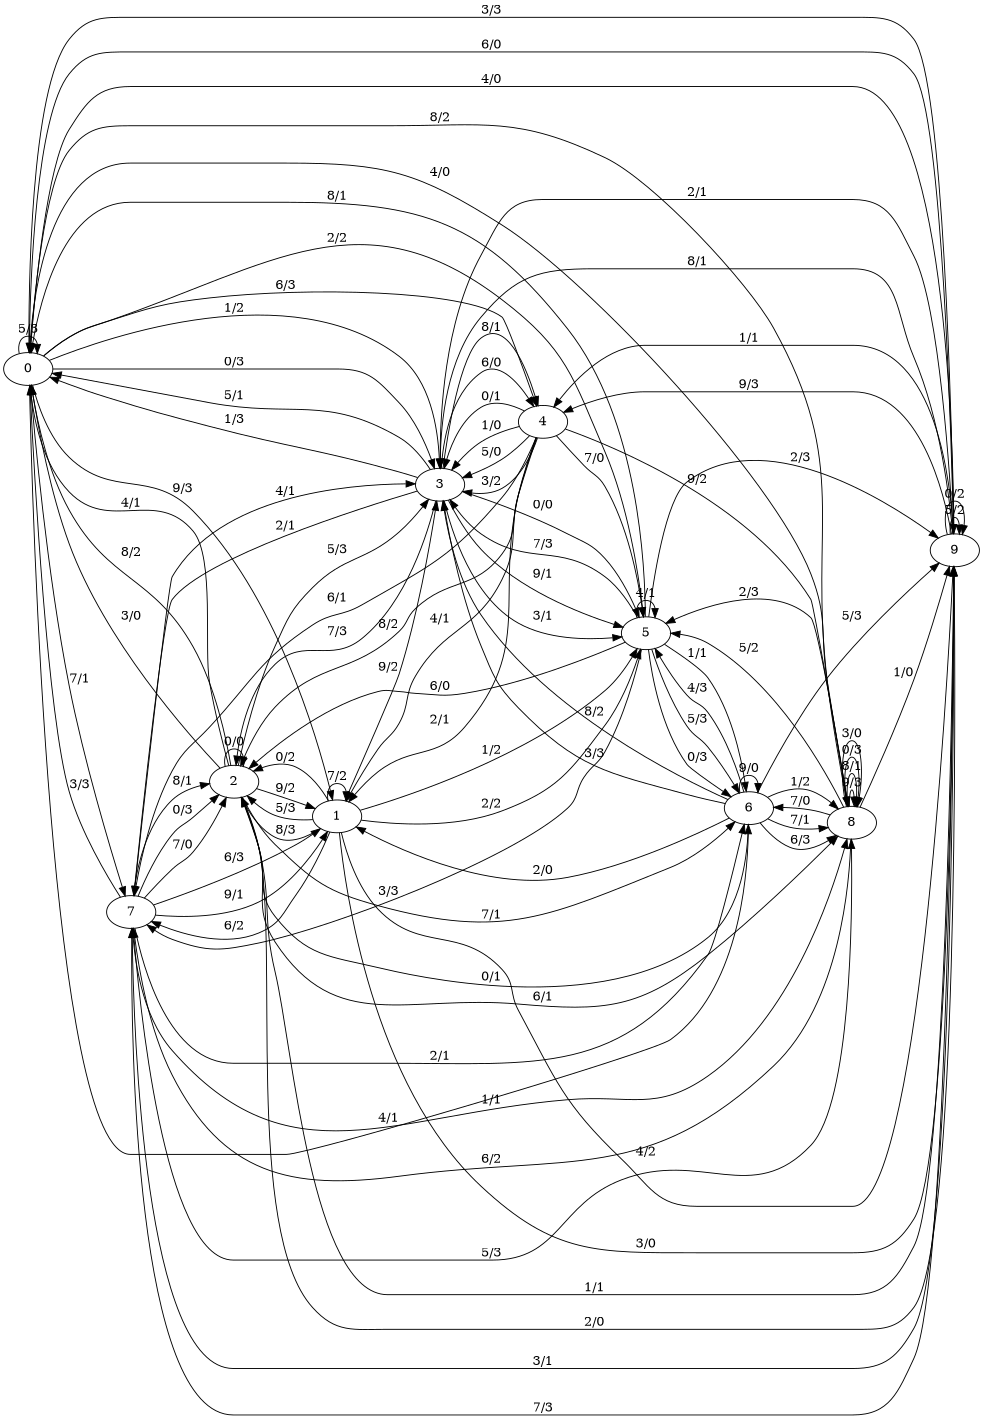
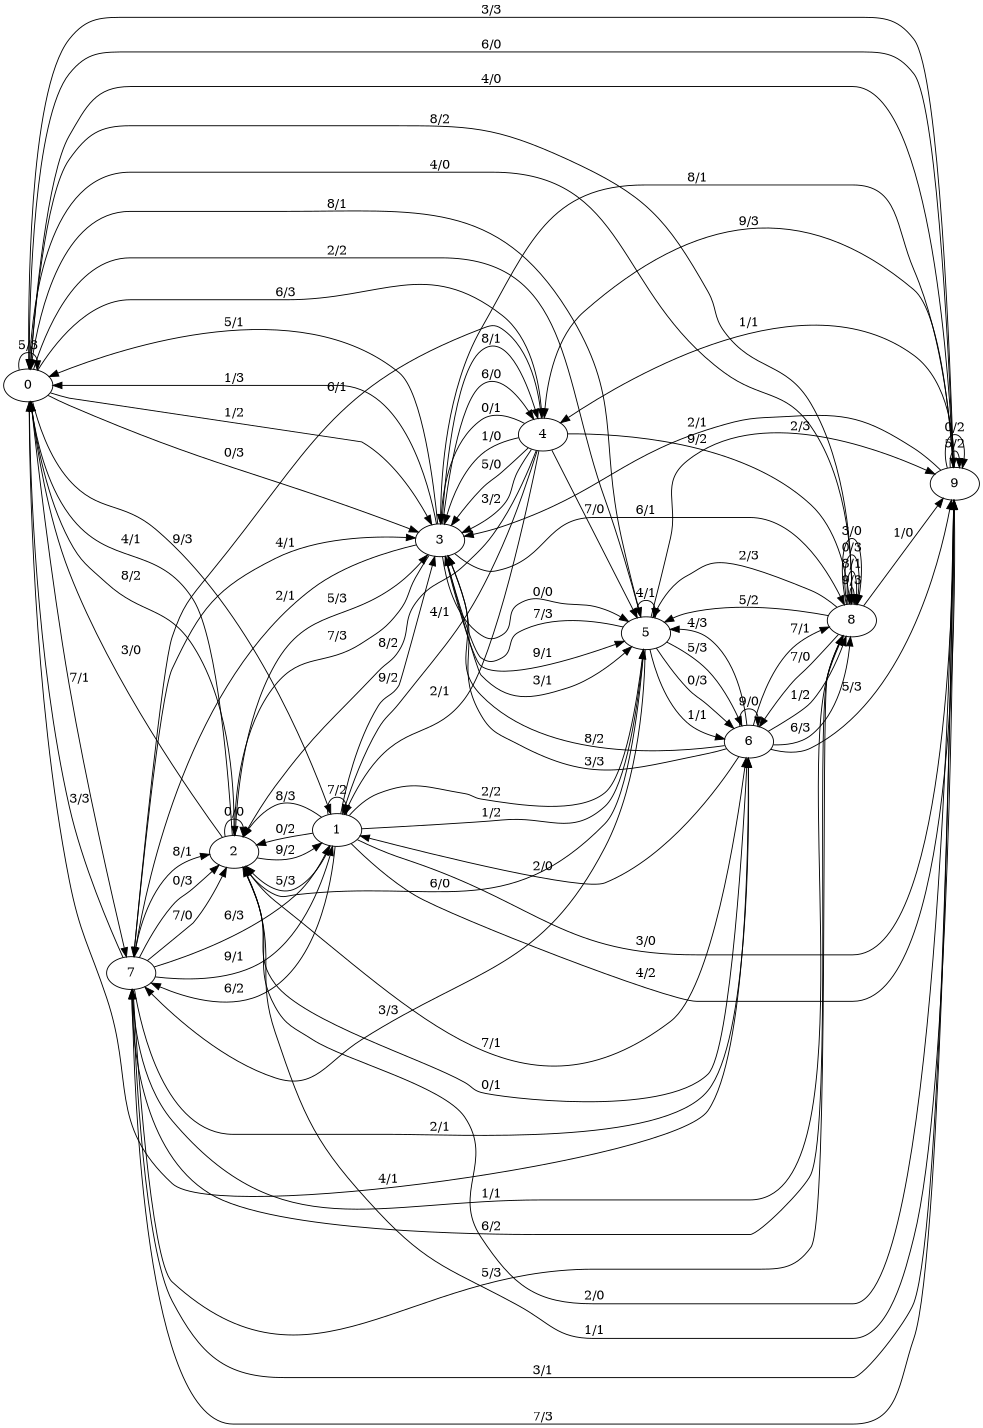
edge "2" -> "8": now "3" -> "8"
